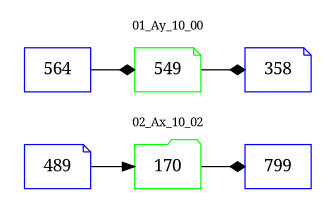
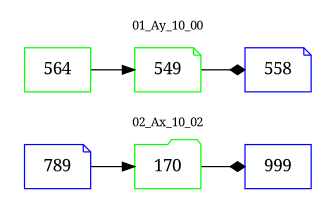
node "564": color blue -> green
edge "564" -> "549": arrowhead diamond -> normal
node "358": label "358" -> "558"
node "489": label "489" -> "789"
node "799": label "799" -> "999"
